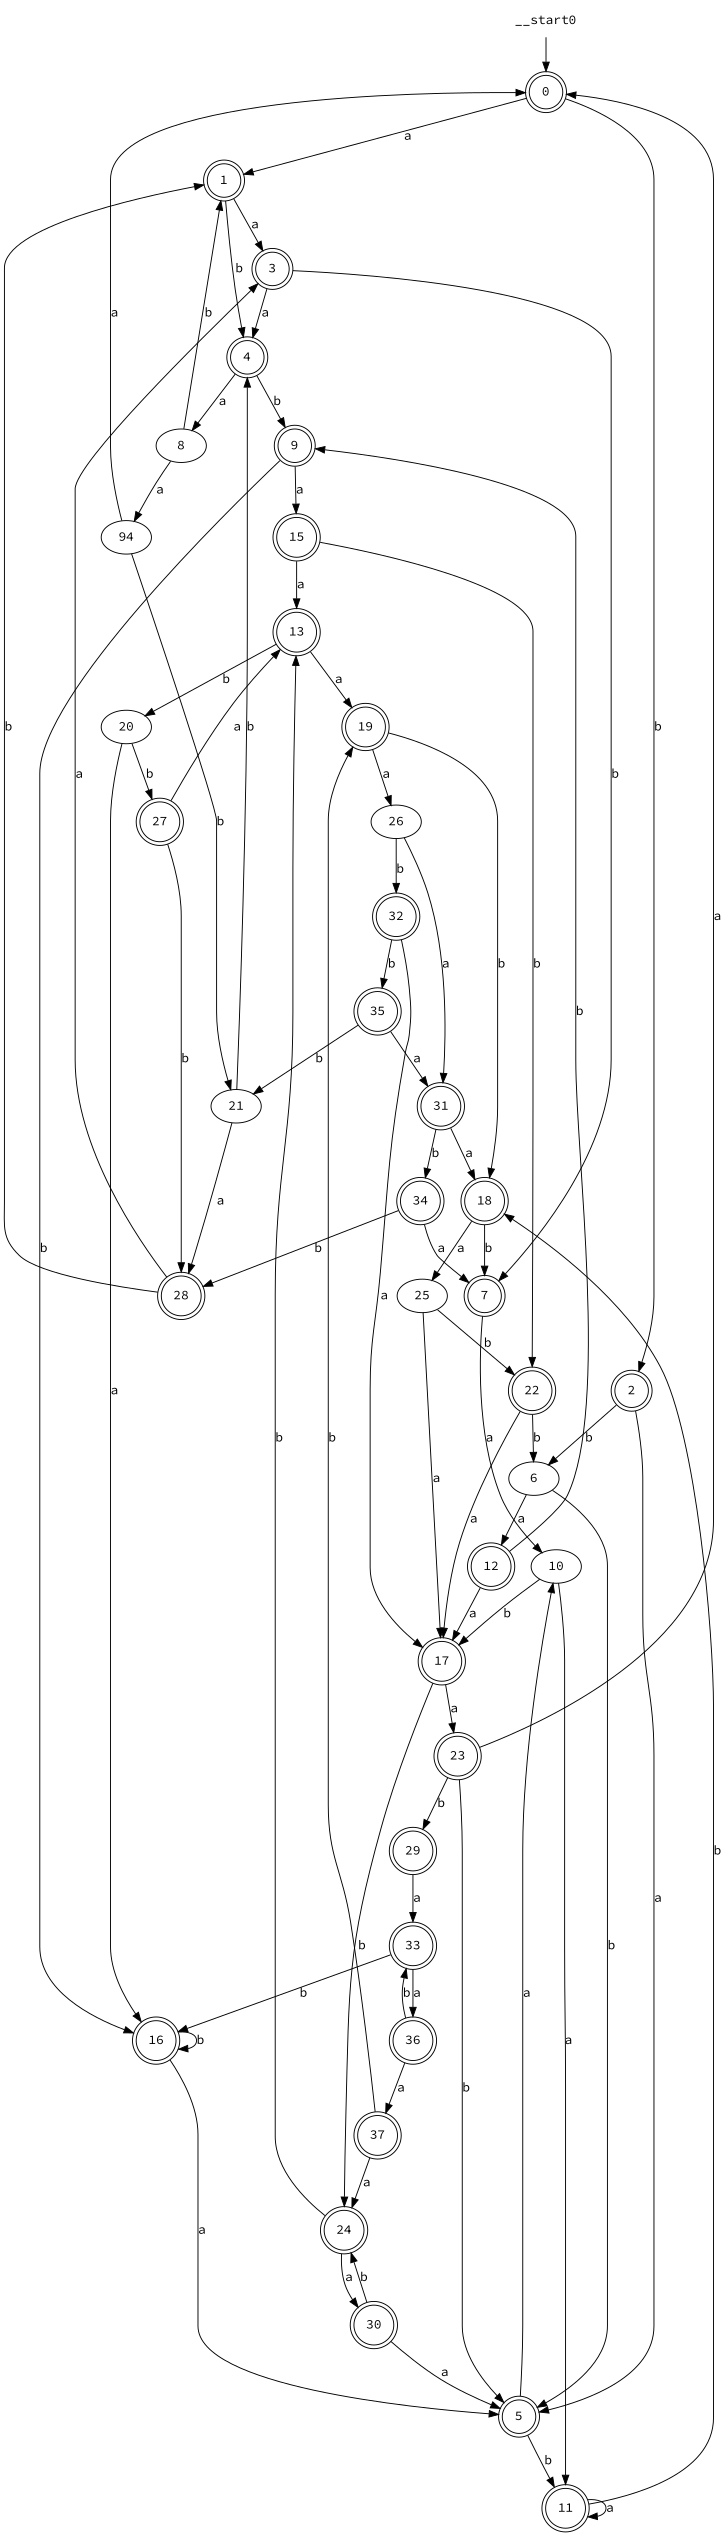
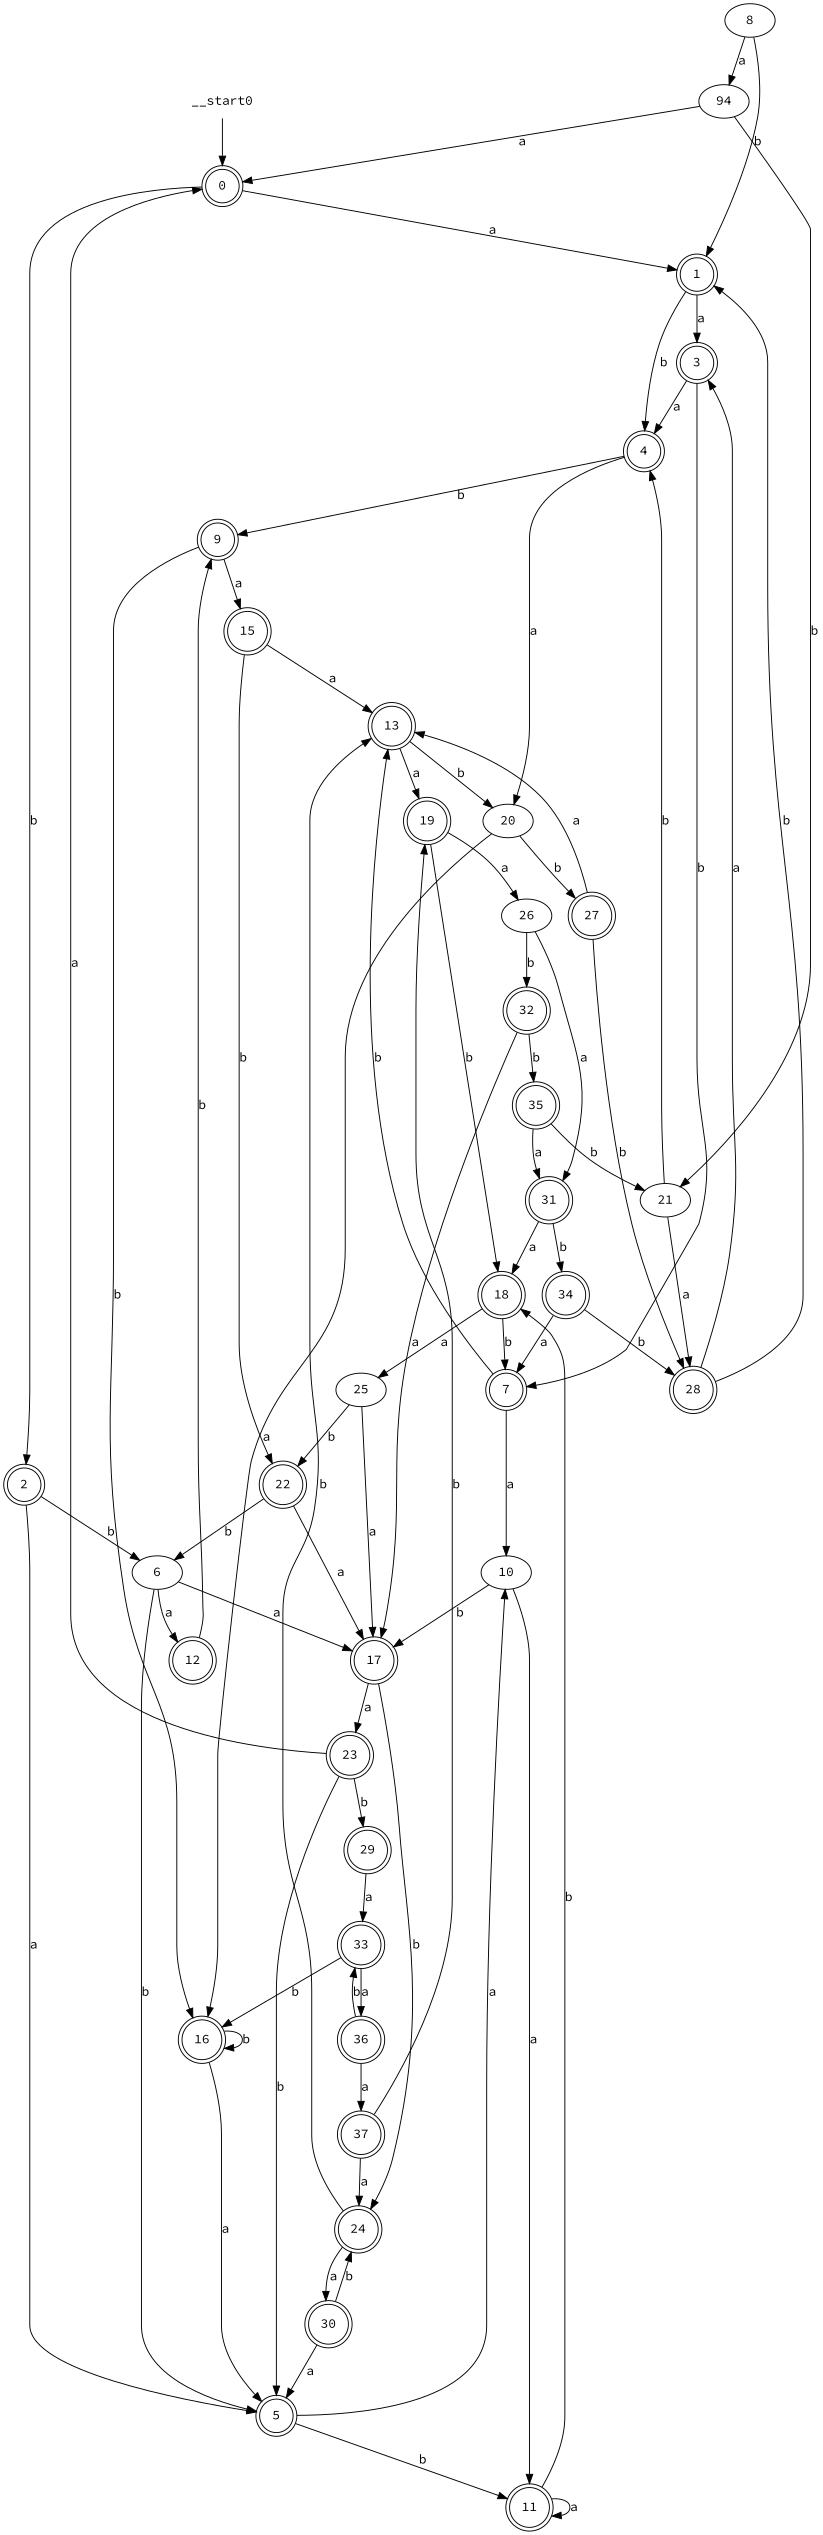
edge "4" -> "8": now "4" -> "20"
edge "7" -> "13": added, label "b"
edge "12" -> "17": now "6" -> "17"
